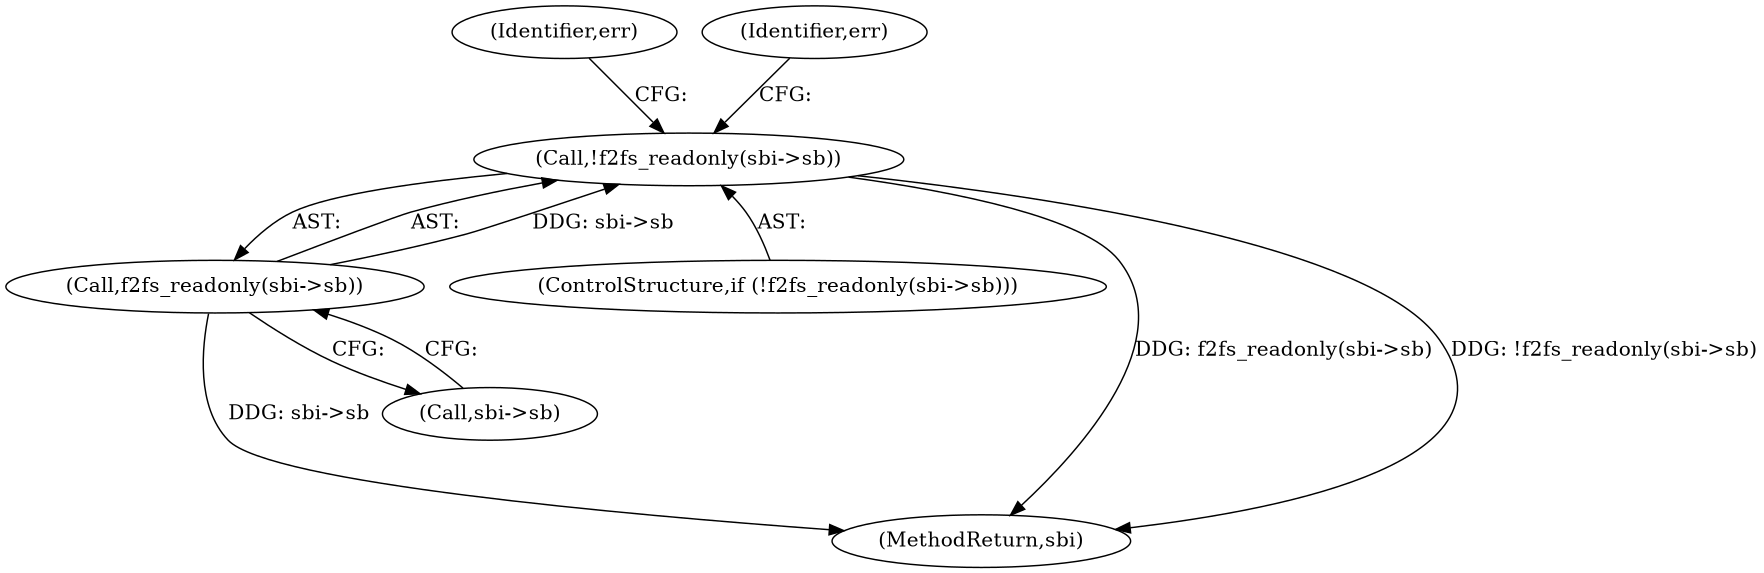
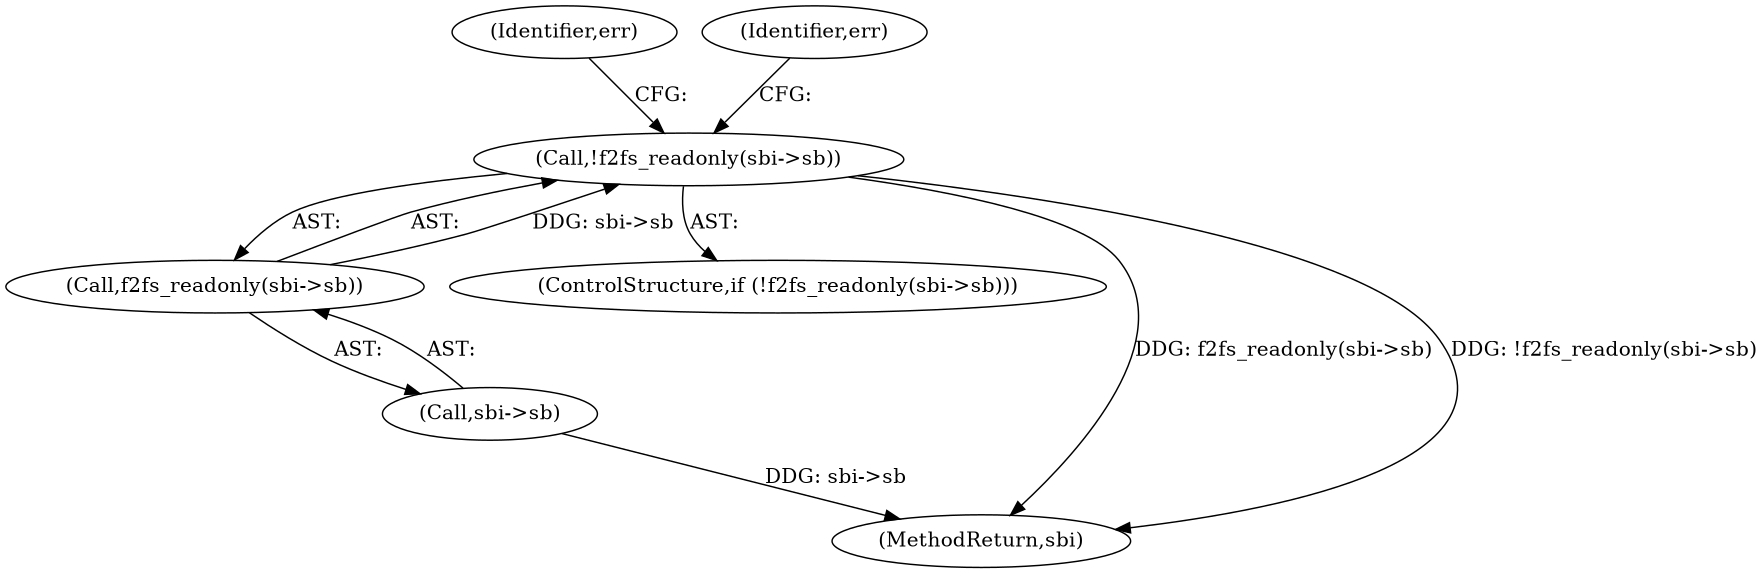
edge "(ControlStructure,if (!f2fs_readonly(sbi->sb)))" -> "(Call,!f2fs_readonly(sbi->sb))": reversed
edge "(Call,f2fs_readonly(sbi->sb))" -> "(Call,sbi->sb)": label "CFG: " -> "AST: "
edge "(Call,sbi->sb)" -> "(Call,f2fs_readonly(sbi->sb))": label "CFG: " -> "AST: "
edge "(Call,f2fs_readonly(sbi->sb))" -> "(MethodReturn,sbi)": now "(Call,sbi->sb)" -> "(MethodReturn,sbi)"
